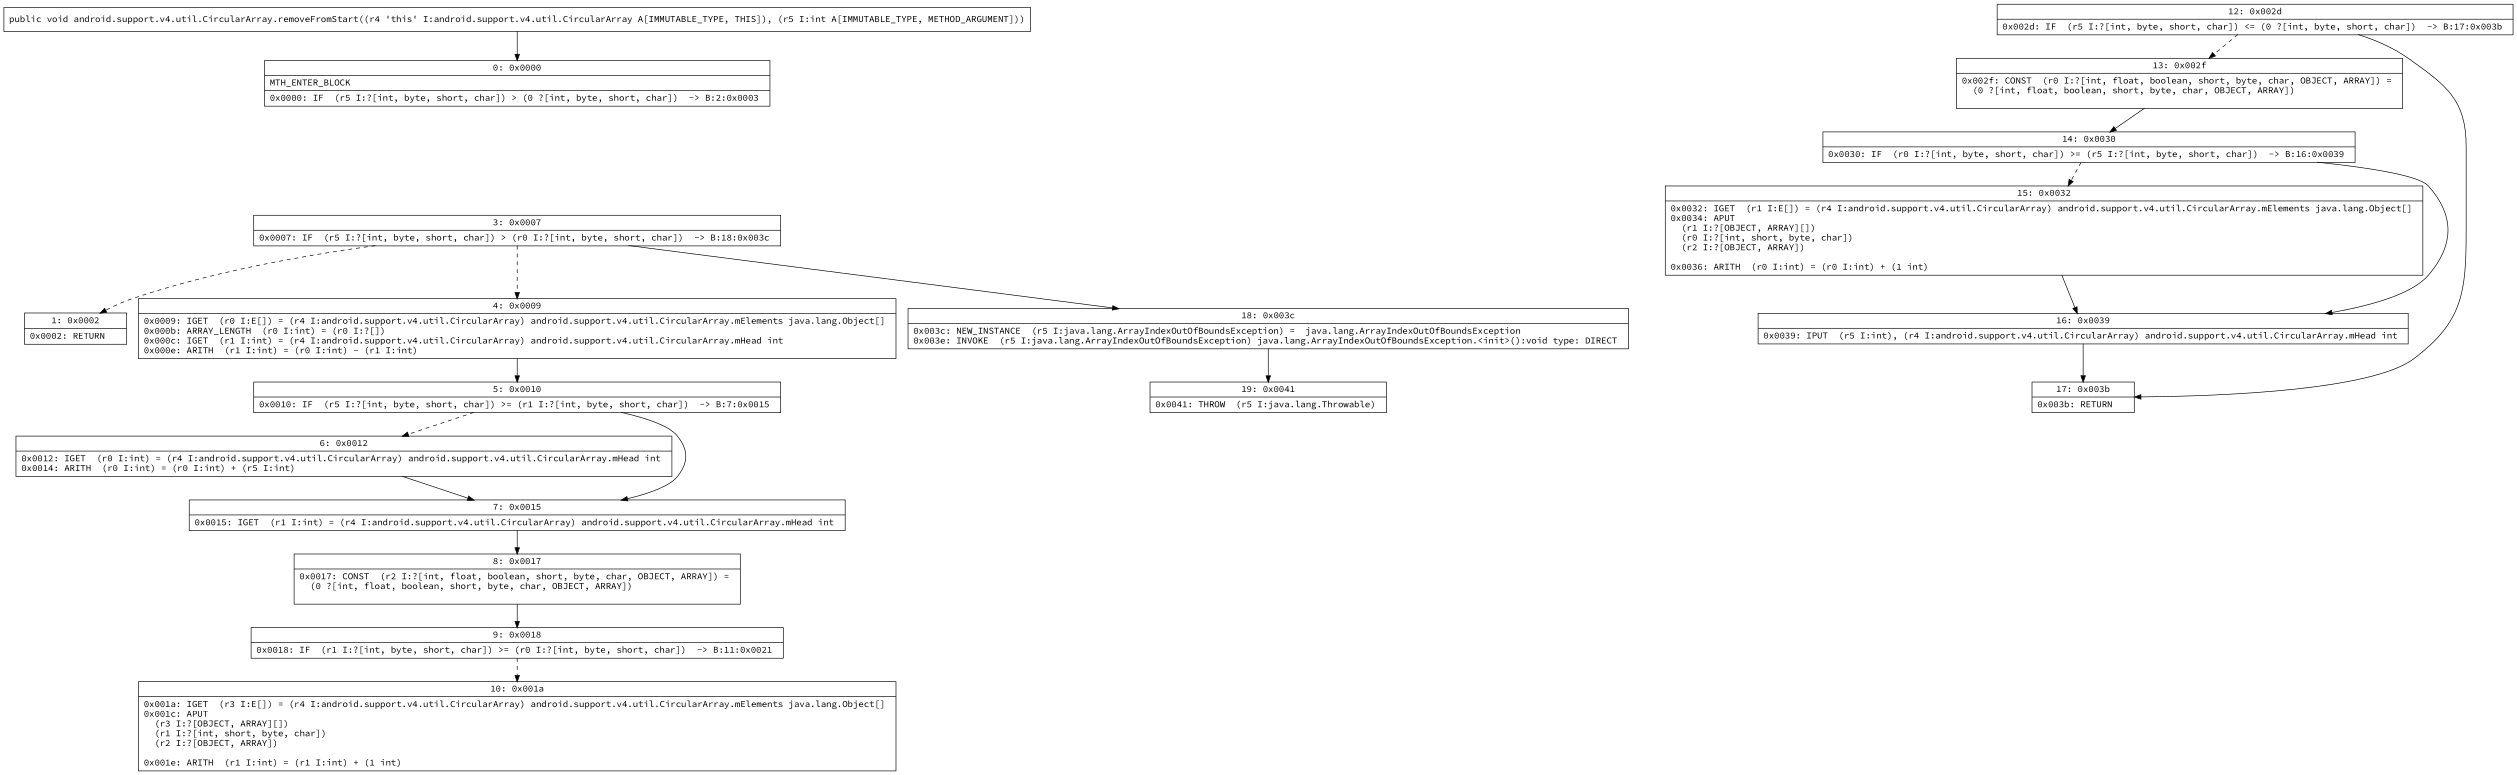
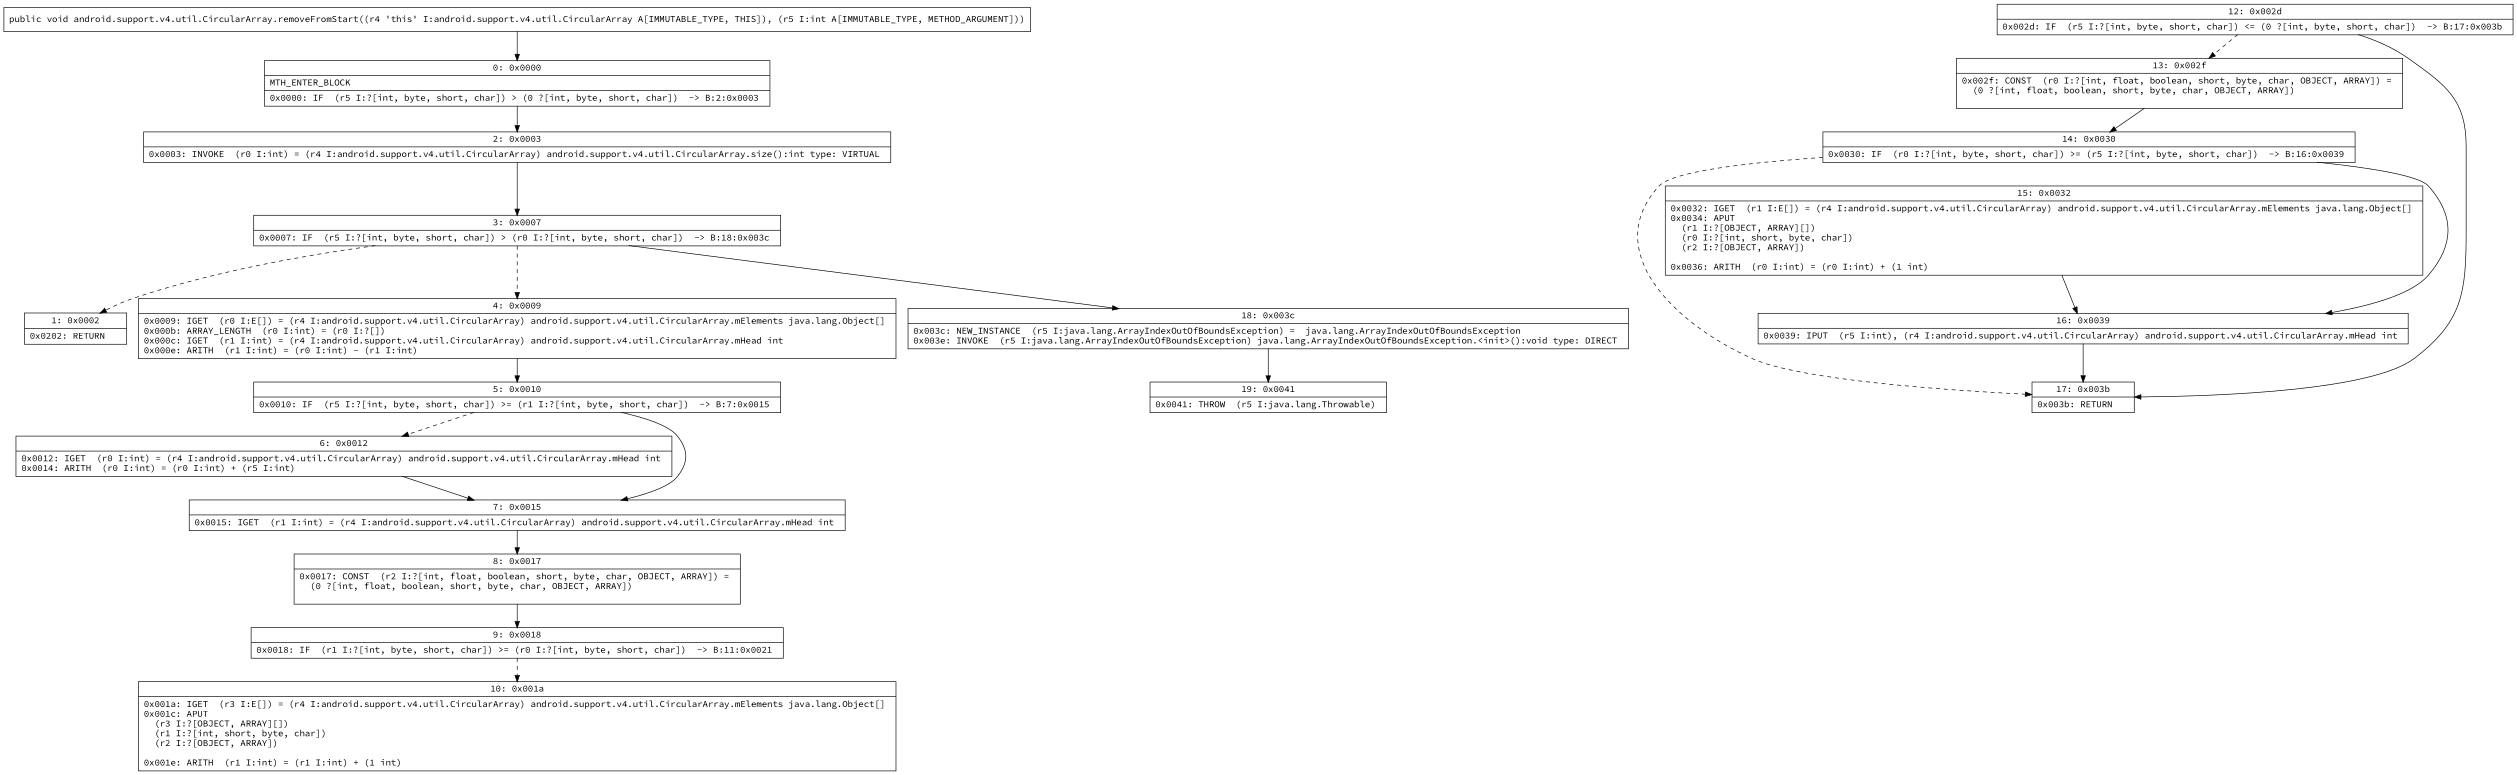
node "2: 0x0003": added
edge "14: 0x0030" -> "15: 0x0032": now "14: 0x0030" -> "17: 0x003b"
node "1: 0x0002": text "0x0002: RETURN" -> "0x0202: RETURN"
